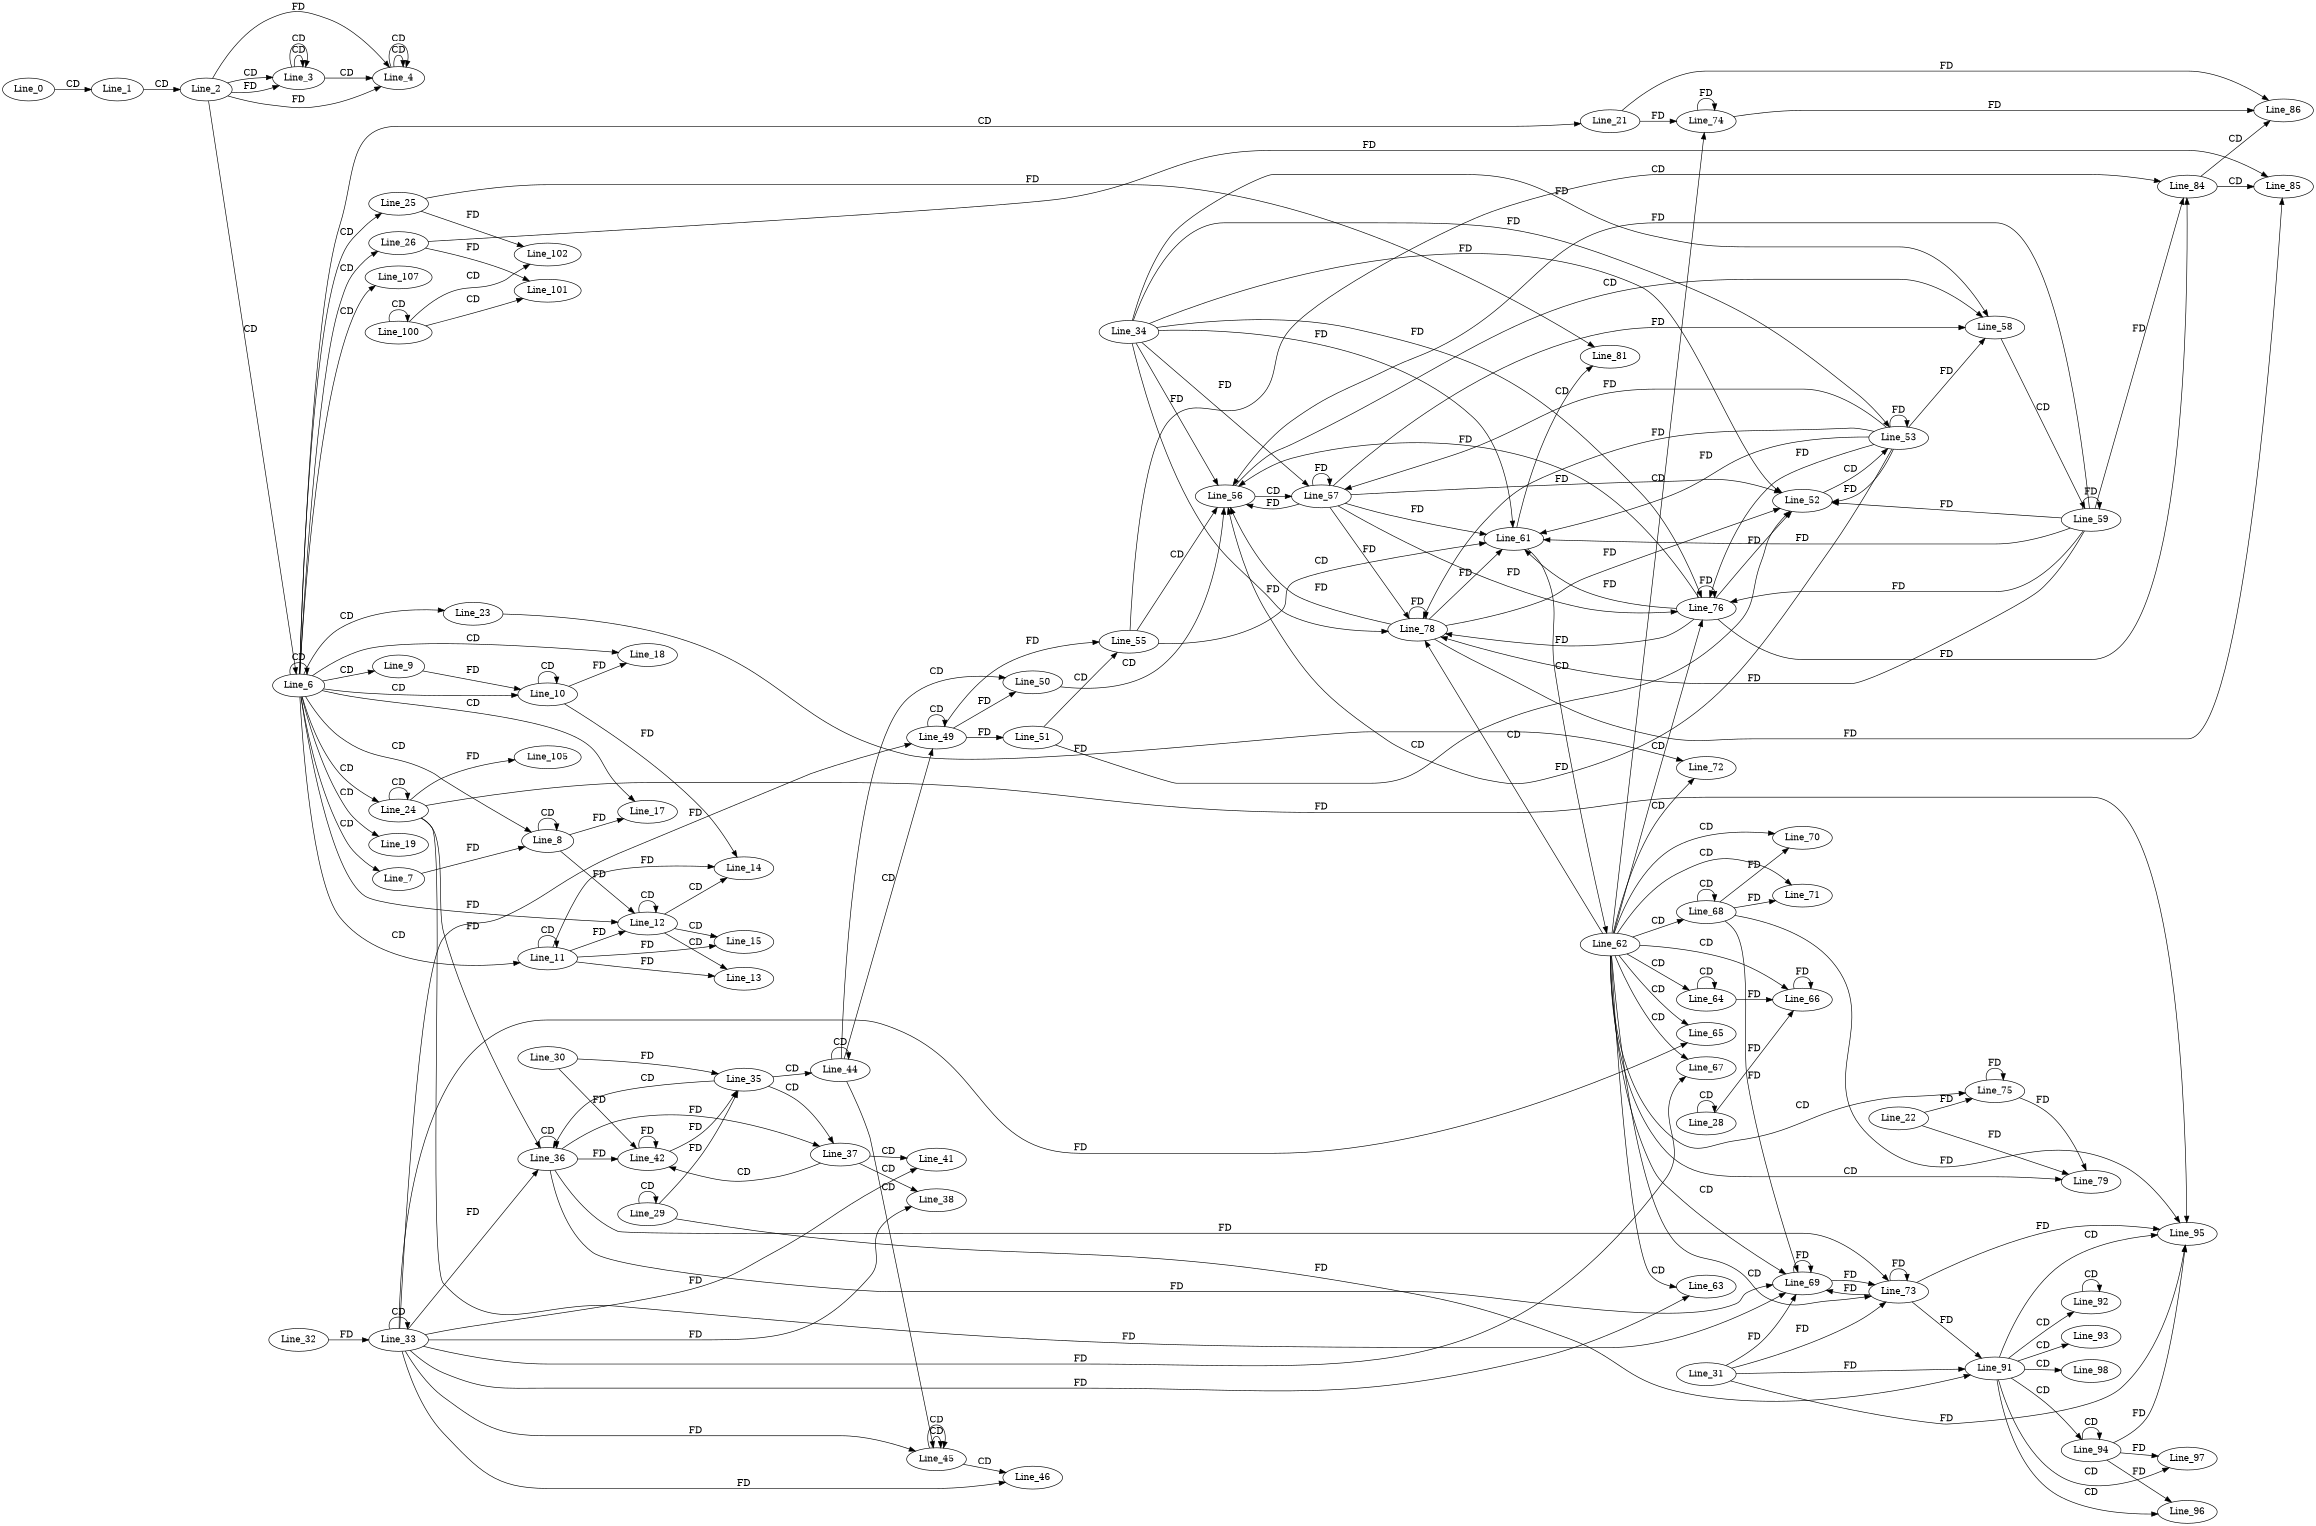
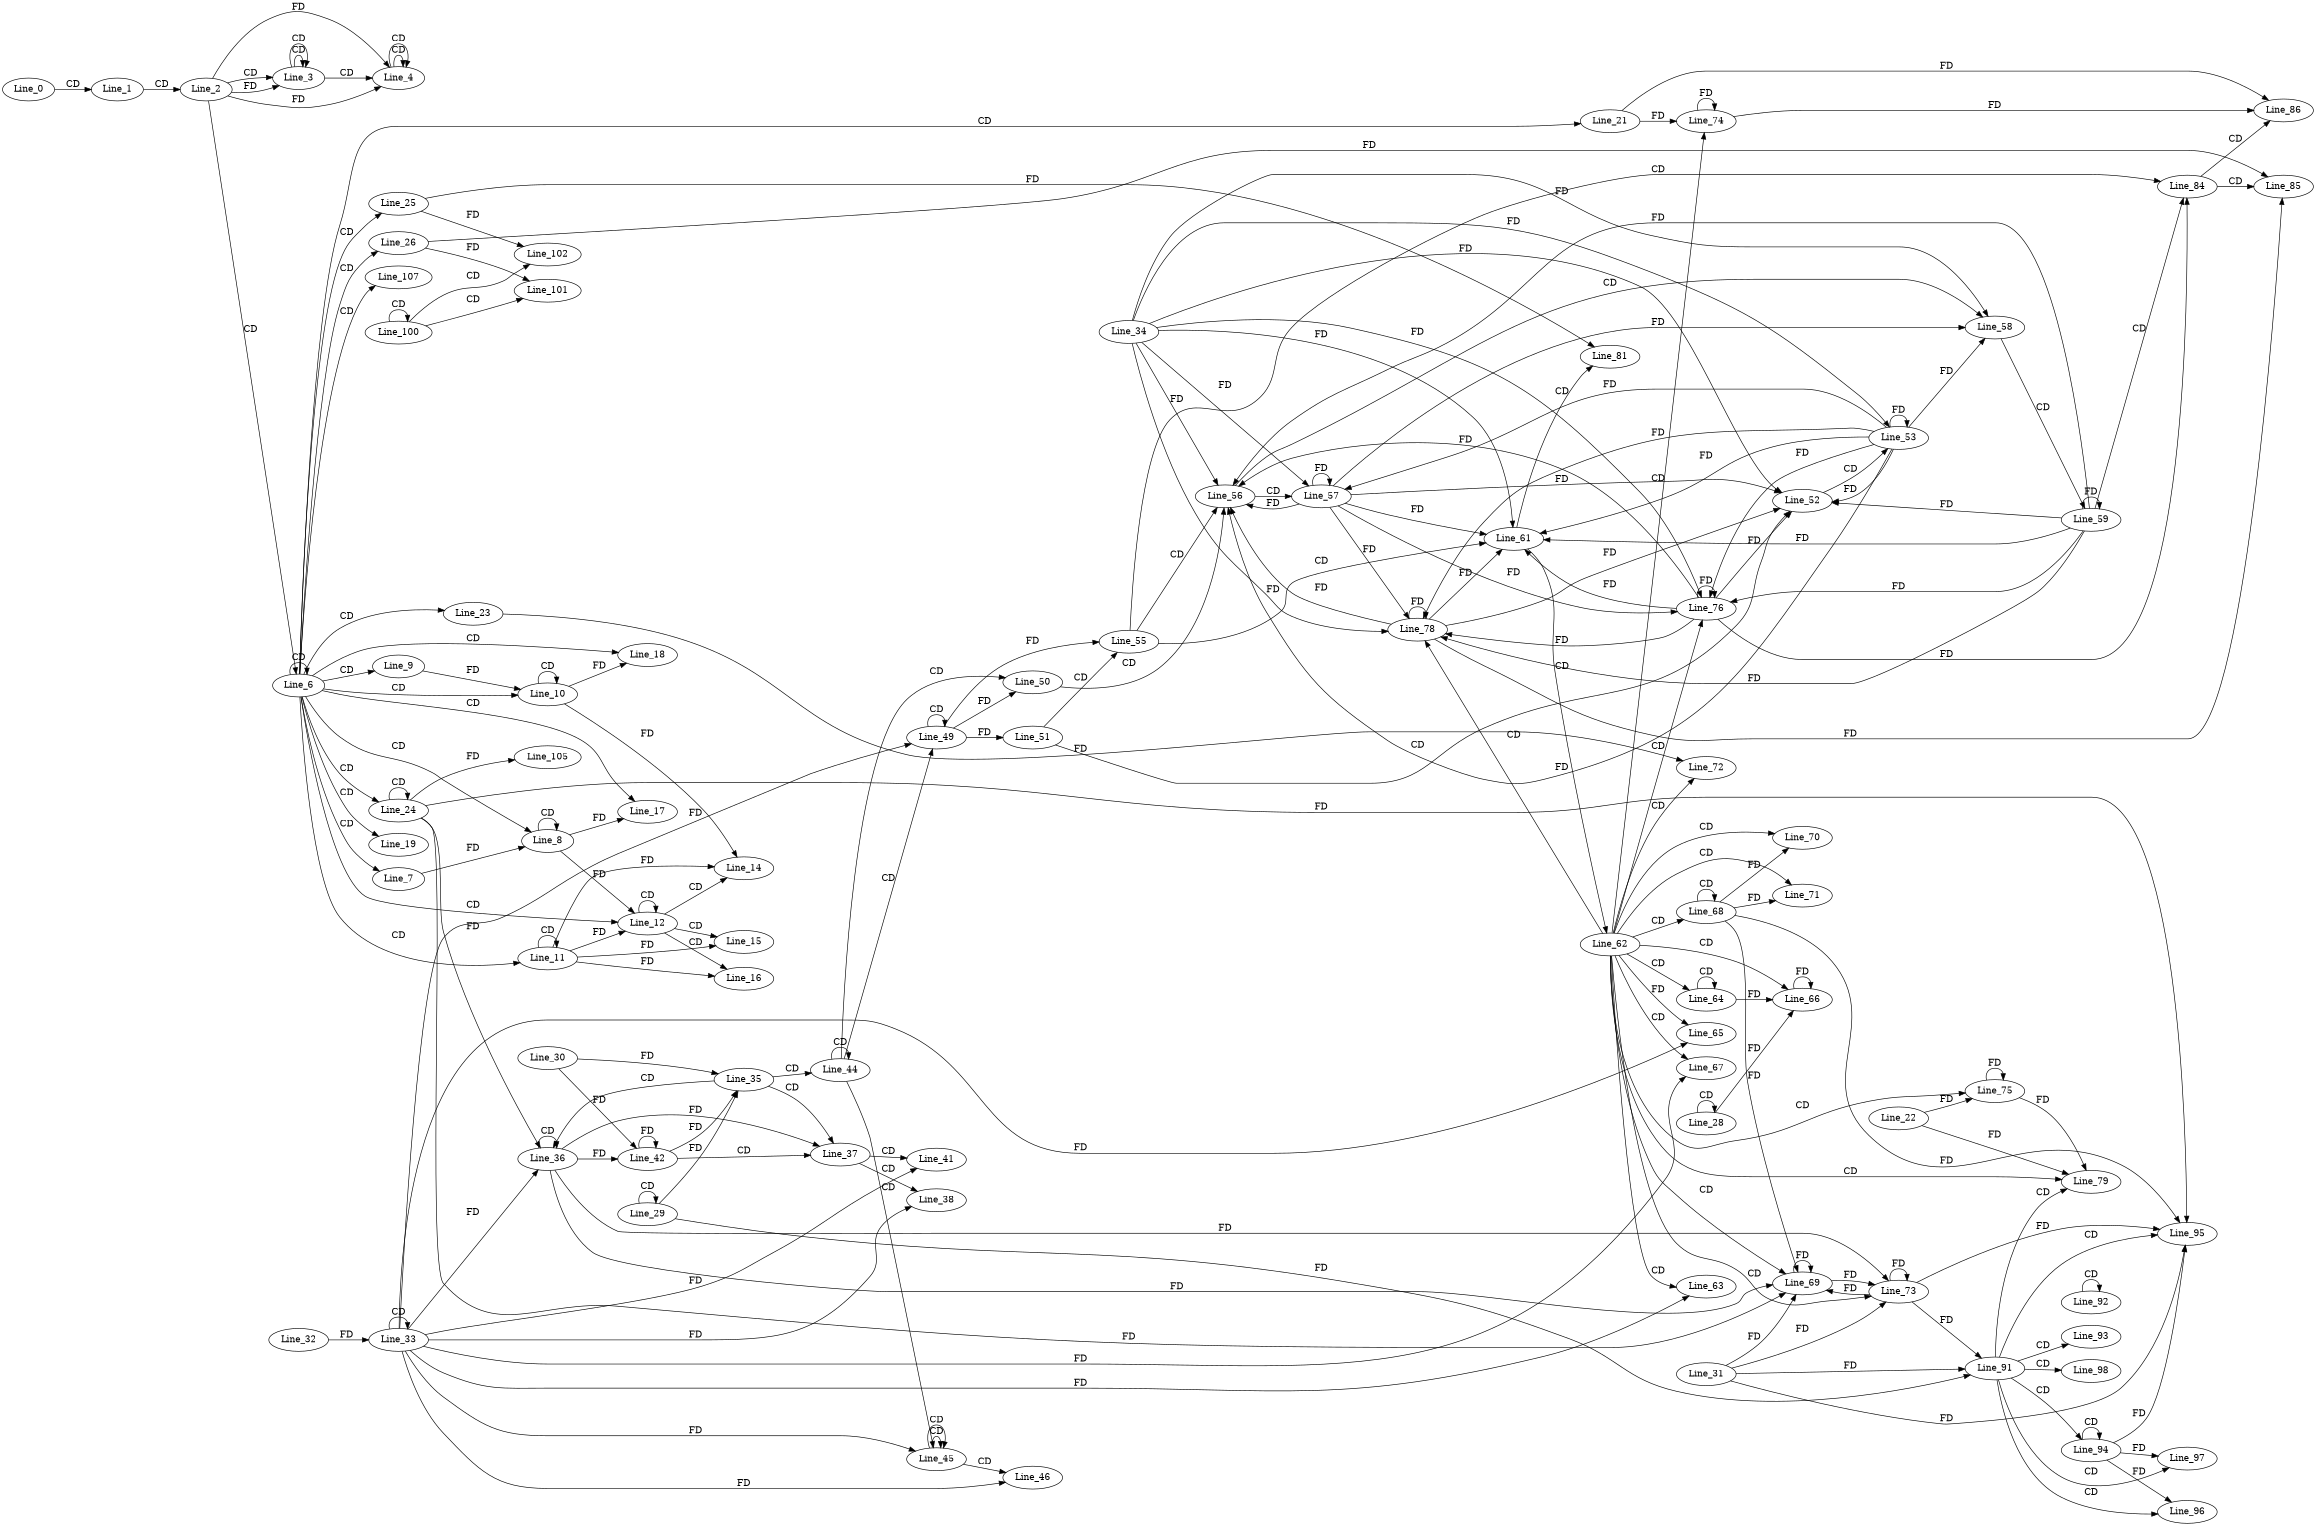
edge "Line_59" -> "Line_84": label "FD" -> "CD"
edge "Line_6" -> "Line_12": label "FD" -> "CD"
node "Line_13": label "Line_13" -> "Line_16"
edge "Line_62" -> "Line_65": label "CD" -> "FD"
edge "Line_37" -> "Line_42": reversed
edge "Line_91" -> "Line_92": now "Line_91" -> "Line_79"
